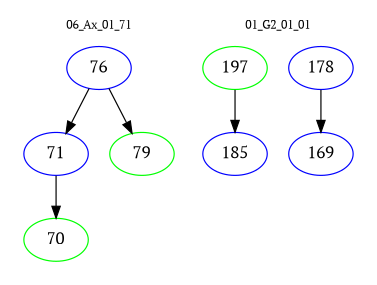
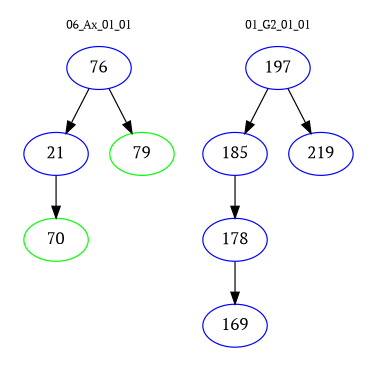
cluster "06_Ax_01_71": label "06_Ax_01_71" -> "06_Ax_01_01"
node "197": color green -> blue
node "71": label "71" -> "21"
node "219": added
edge "185" -> "178": added
